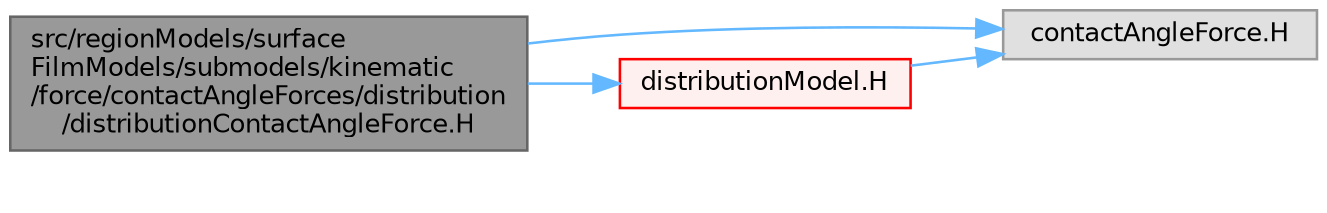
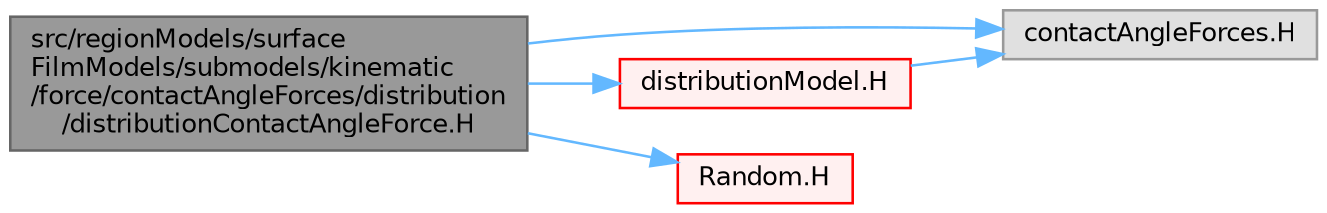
node "contactAngleForce.H": label "contactAngleForce.H" -> "contactAngleForces.H"
node "Random.H": added
